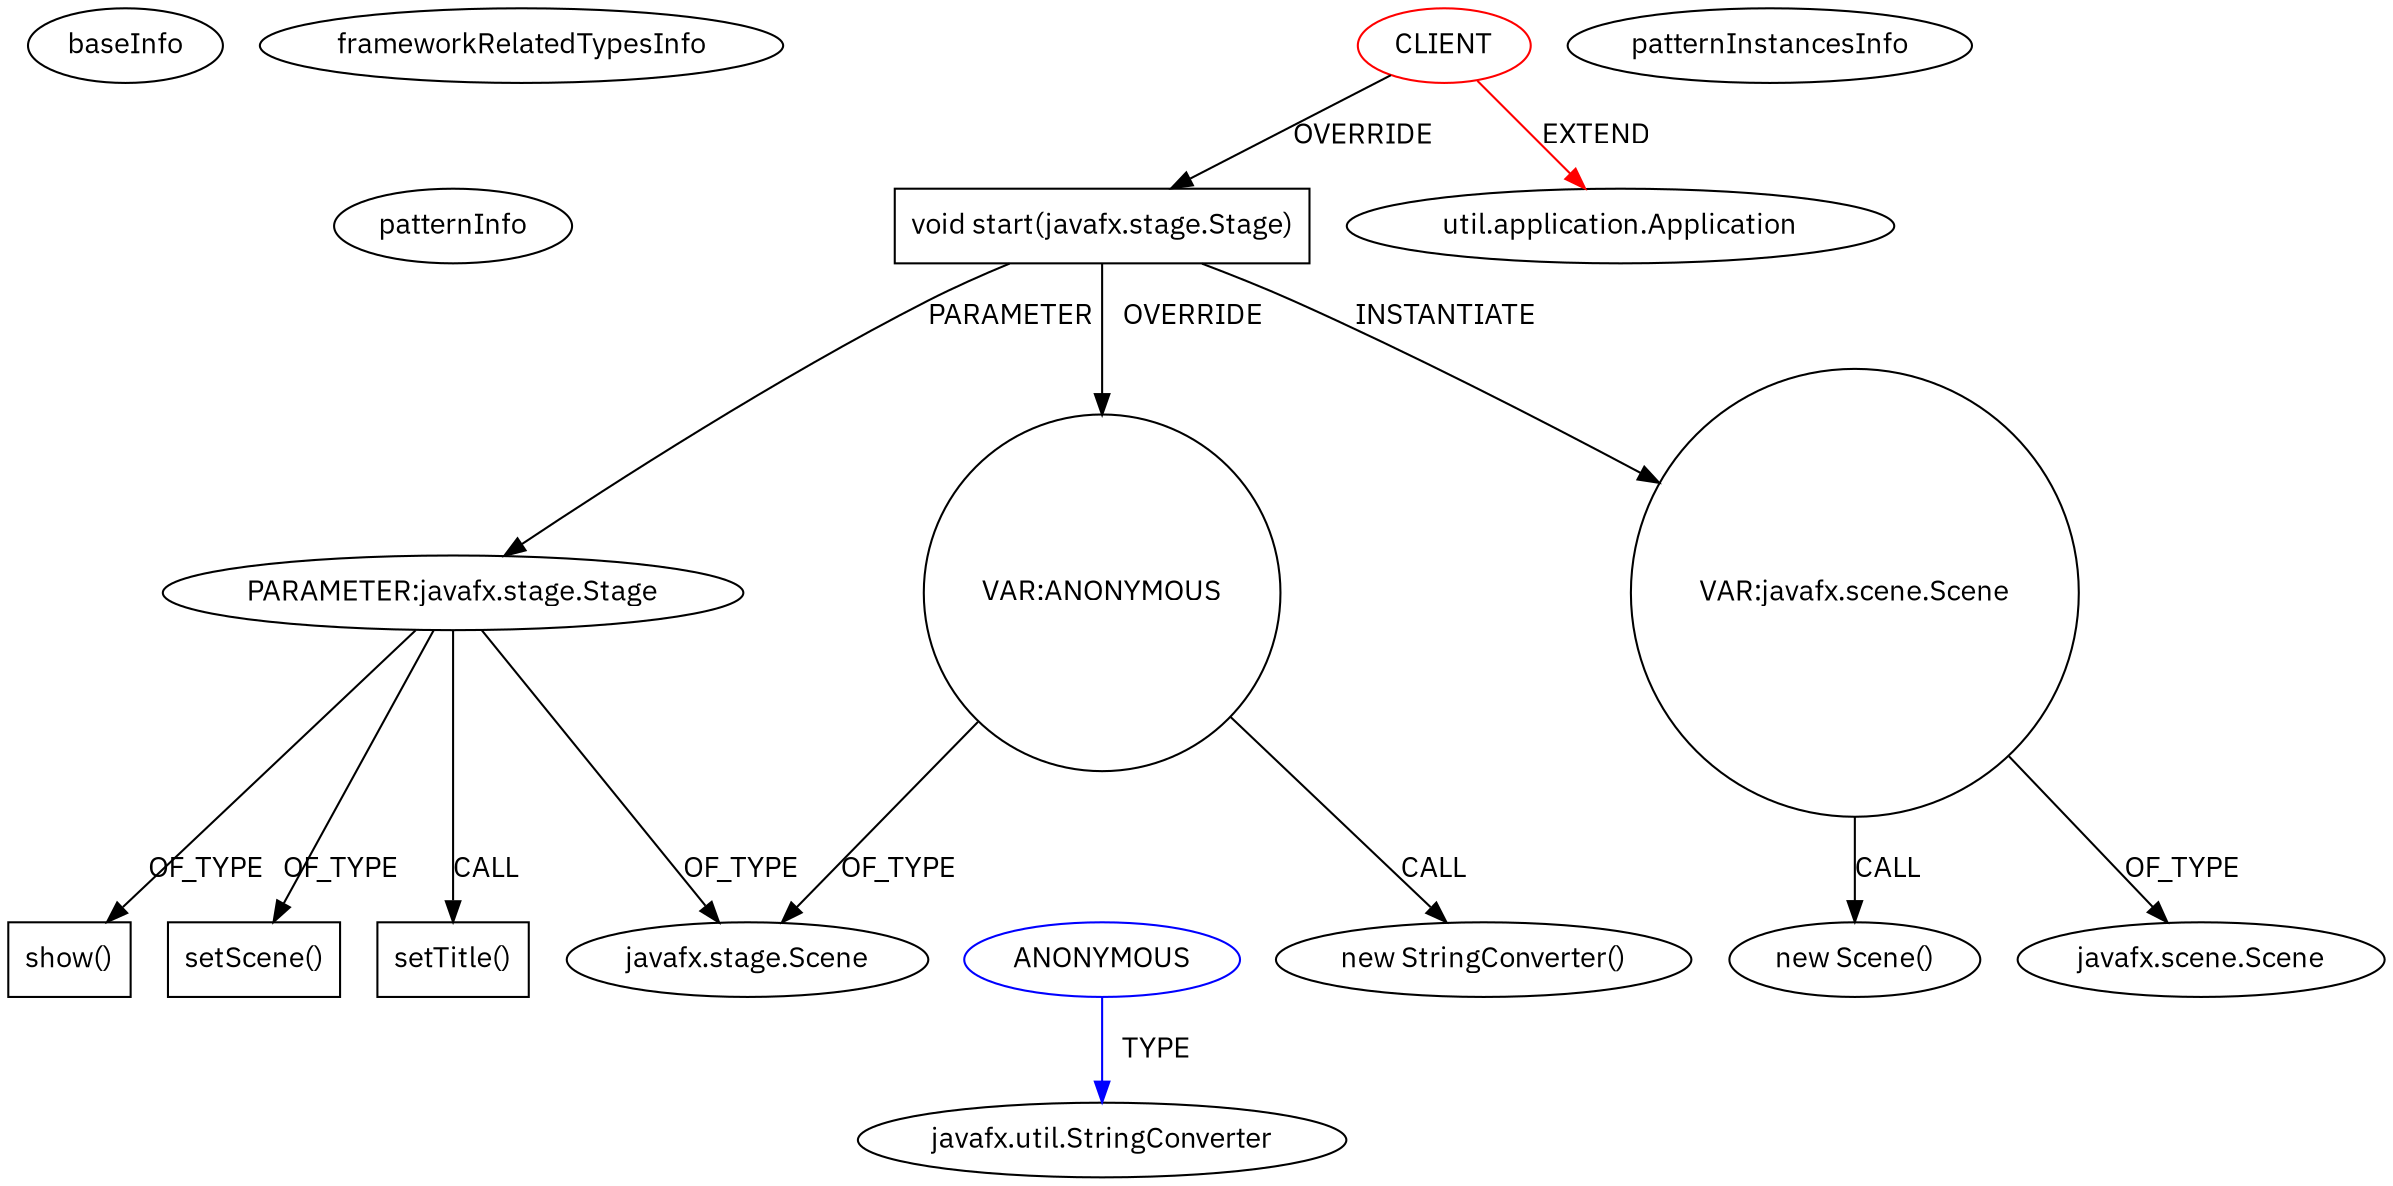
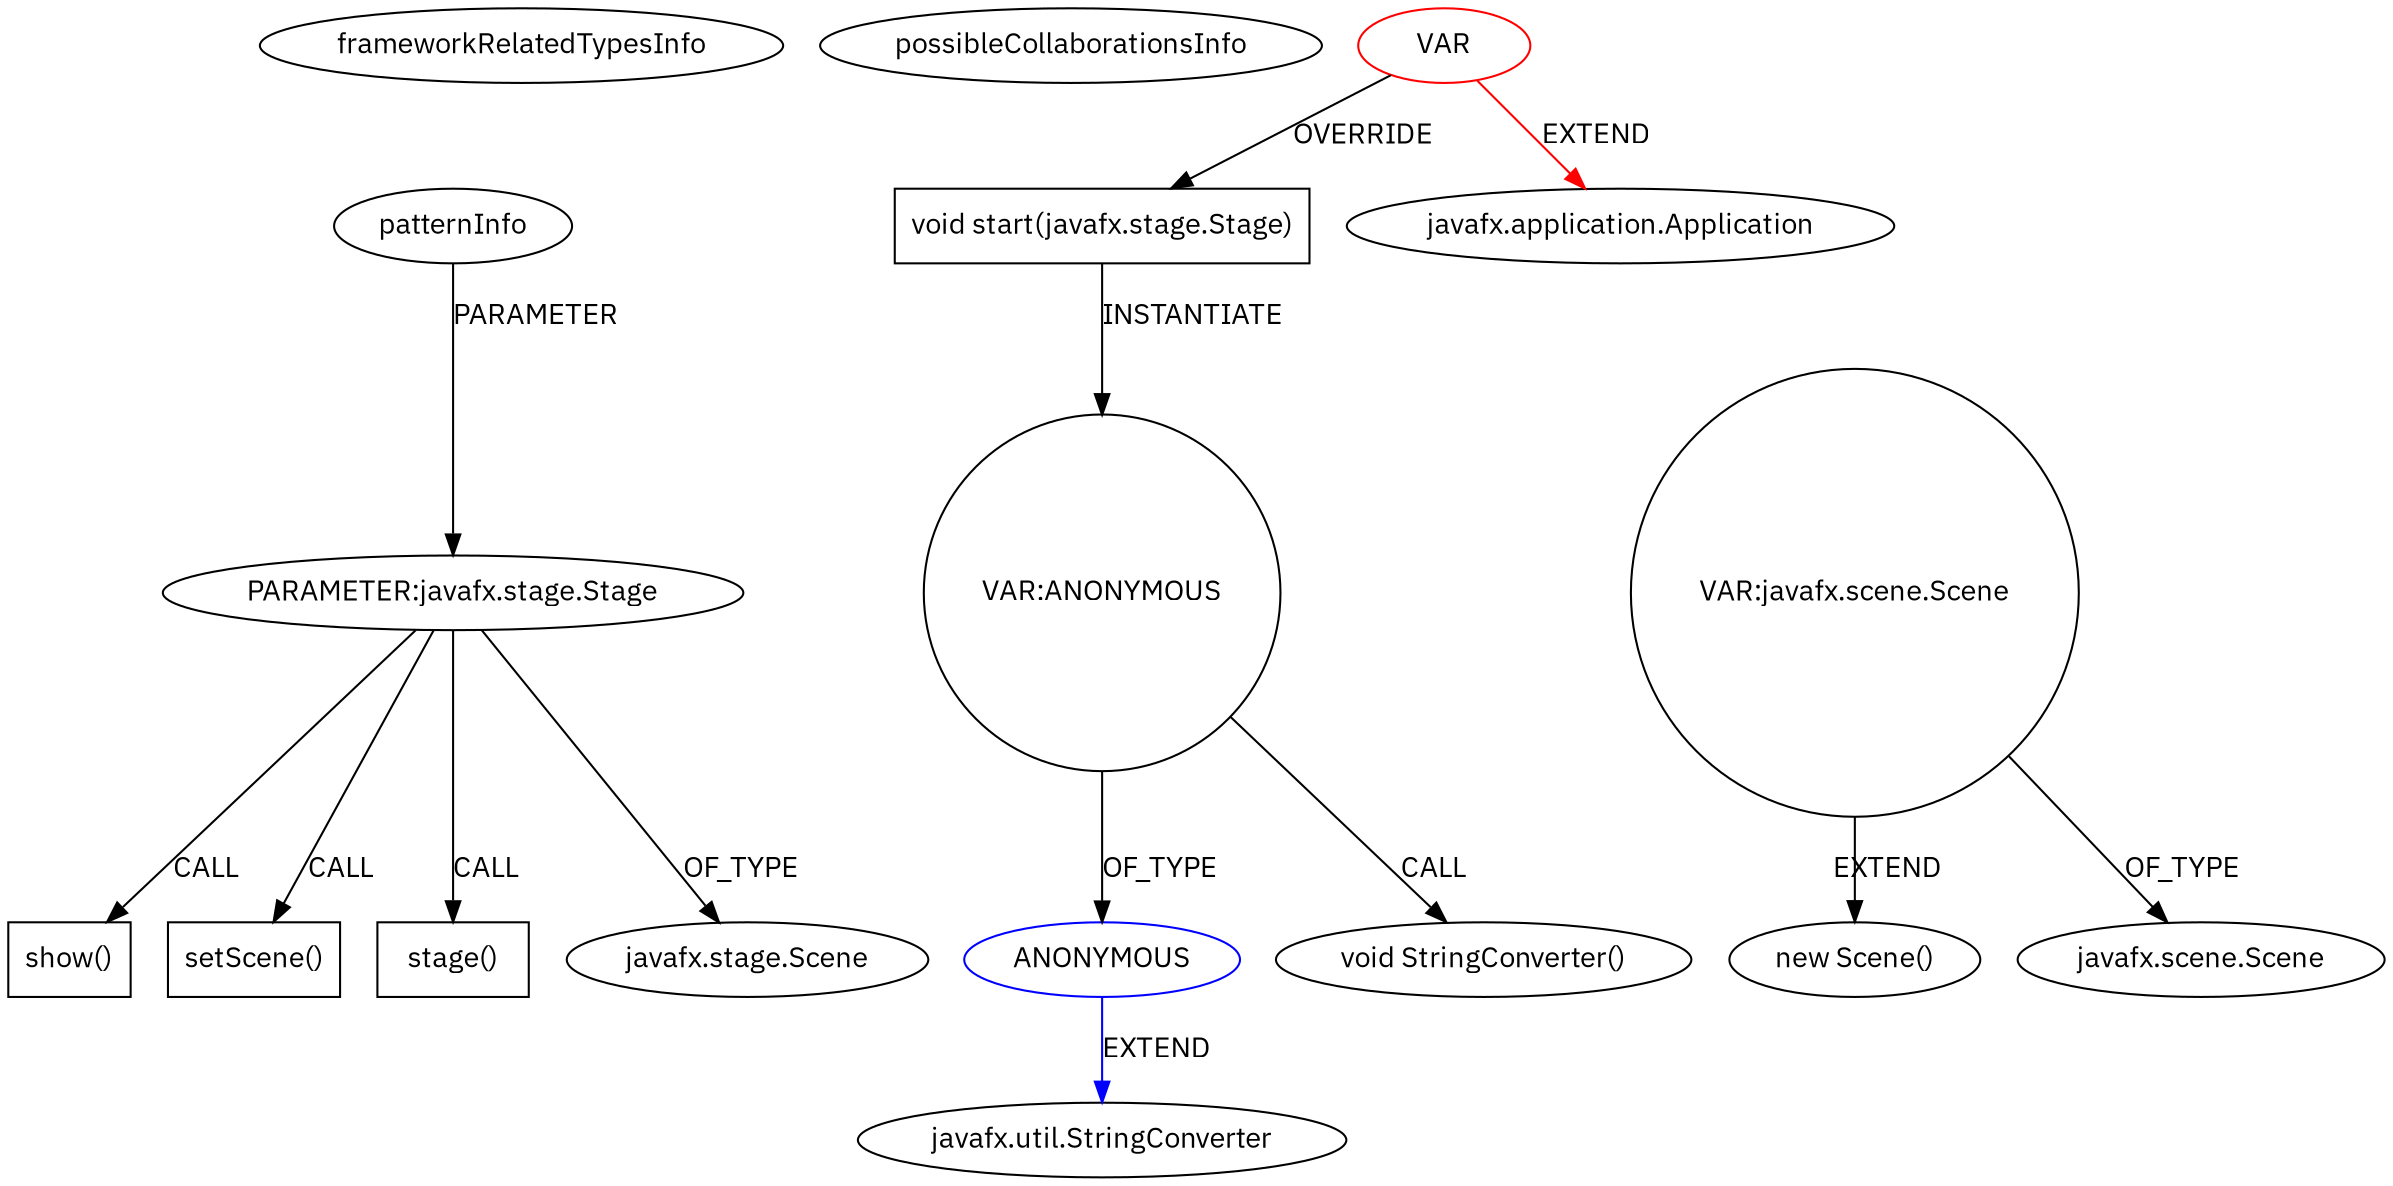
node "baseInfo": removed
node "possibleCollaborationsInfo": added
node "CLIENT": label "CLIENT" -> "VAR"
node "patternInstancesInfo": removed
node "util.application.Application": label "util.application.Application" -> "javafx.application.Application"
edge "void start(javafx.stage.Stage)" -> "VAR:ANONYMOUS": label "OVERRIDE" -> "INSTANTIATE"
edge "void start(javafx.stage.Stage)" -> "VAR:javafx.scene.Scene": removed, label "INSTANTIATE"
edge "void start(javafx.stage.Stage)" -> "PARAMETER:javafx.stage.Stage": now "patternInfo" -> "PARAMETER:javafx.stage.Stage"
edge "VAR:ANONYMOUS" -> "javafx.stage.Scene": now "VAR:ANONYMOUS" -> "ANONYMOUS"
edge "PARAMETER:javafx.stage.Stage" -> "show()": label "OF_TYPE" -> "CALL"
edge "PARAMETER:javafx.stage.Stage" -> "setScene()": label "OF_TYPE" -> "CALL"
edge "VAR:javafx.scene.Scene" -> "new Scene()": label "CALL" -> "EXTEND"
node "setTitle()": label "setTitle()" -> "stage()"
node "new StringConverter()": label "new StringConverter()" -> "void StringConverter()"
edge "ANONYMOUS" -> "javafx.util.StringConverter": label "TYPE" -> "EXTEND"
